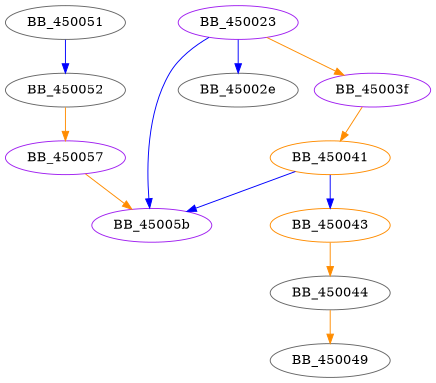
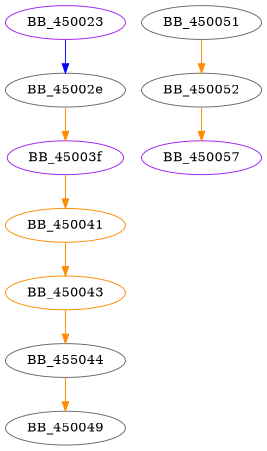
edge "BB_450051" -> "BB_450052": color blue -> darkorange
edge "BB_450023" -> "BB_45003f": now "BB_45002e" -> "BB_45003f"
edge "BB_450041" -> "BB_450043": color blue -> darkorange
node "BB_45005b": removed
node "BB_450044": label "BB_450044" -> "BB_455044"
